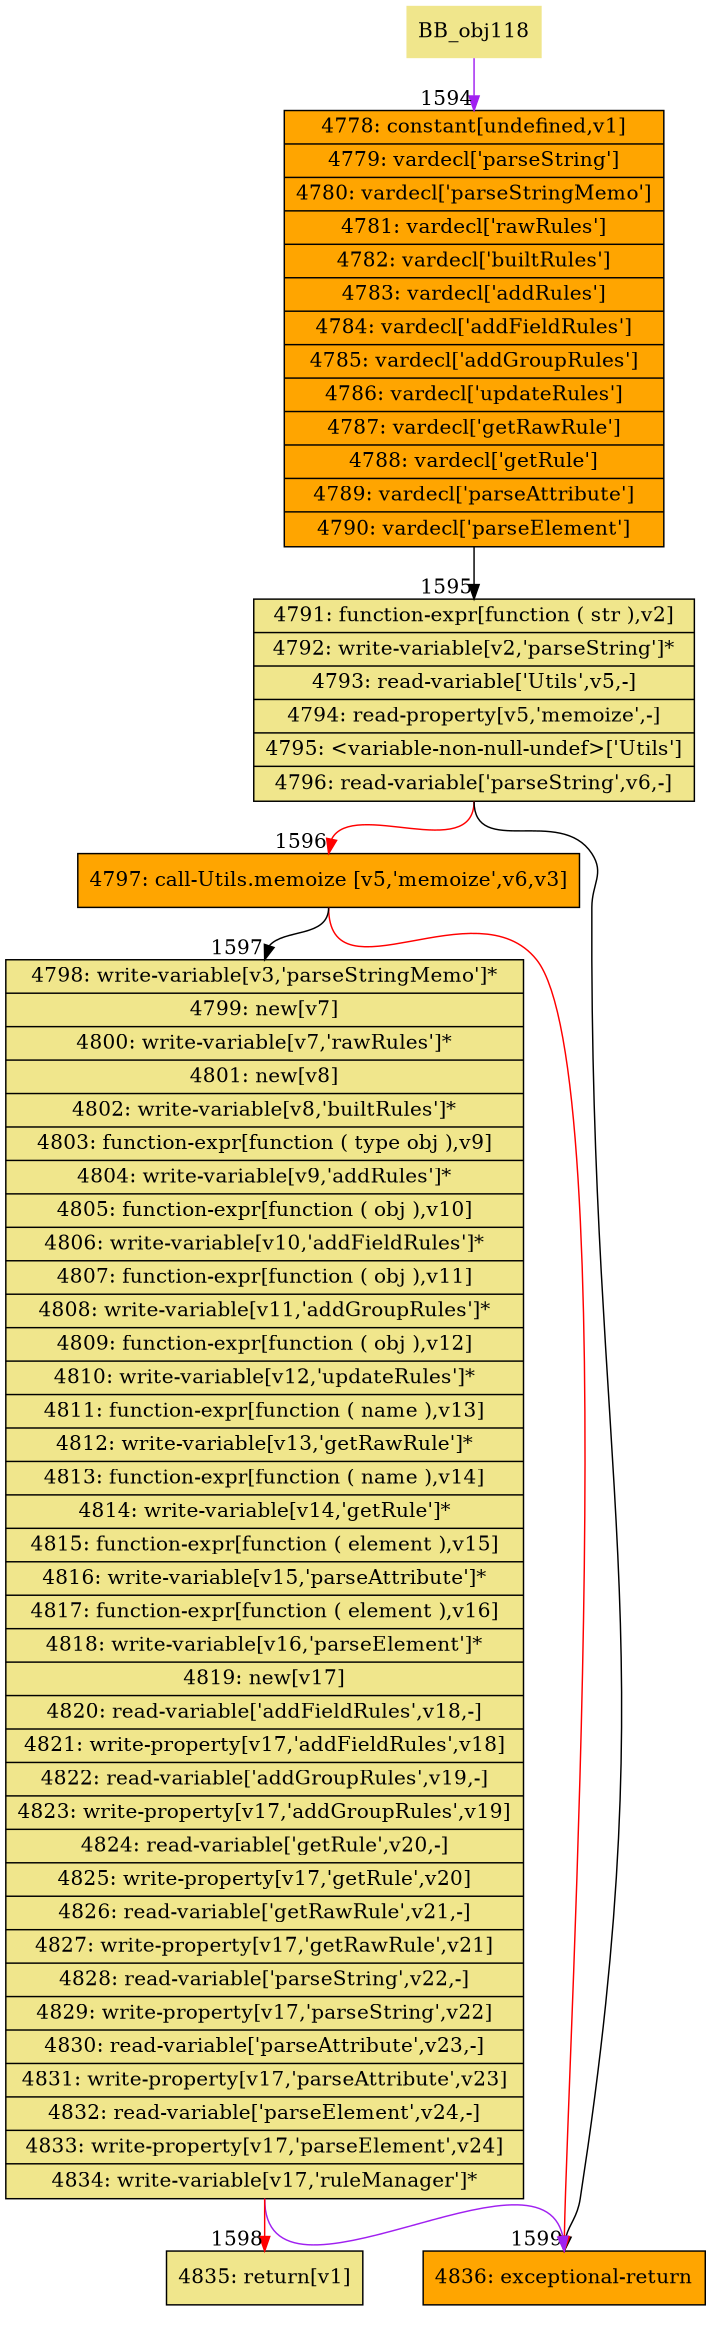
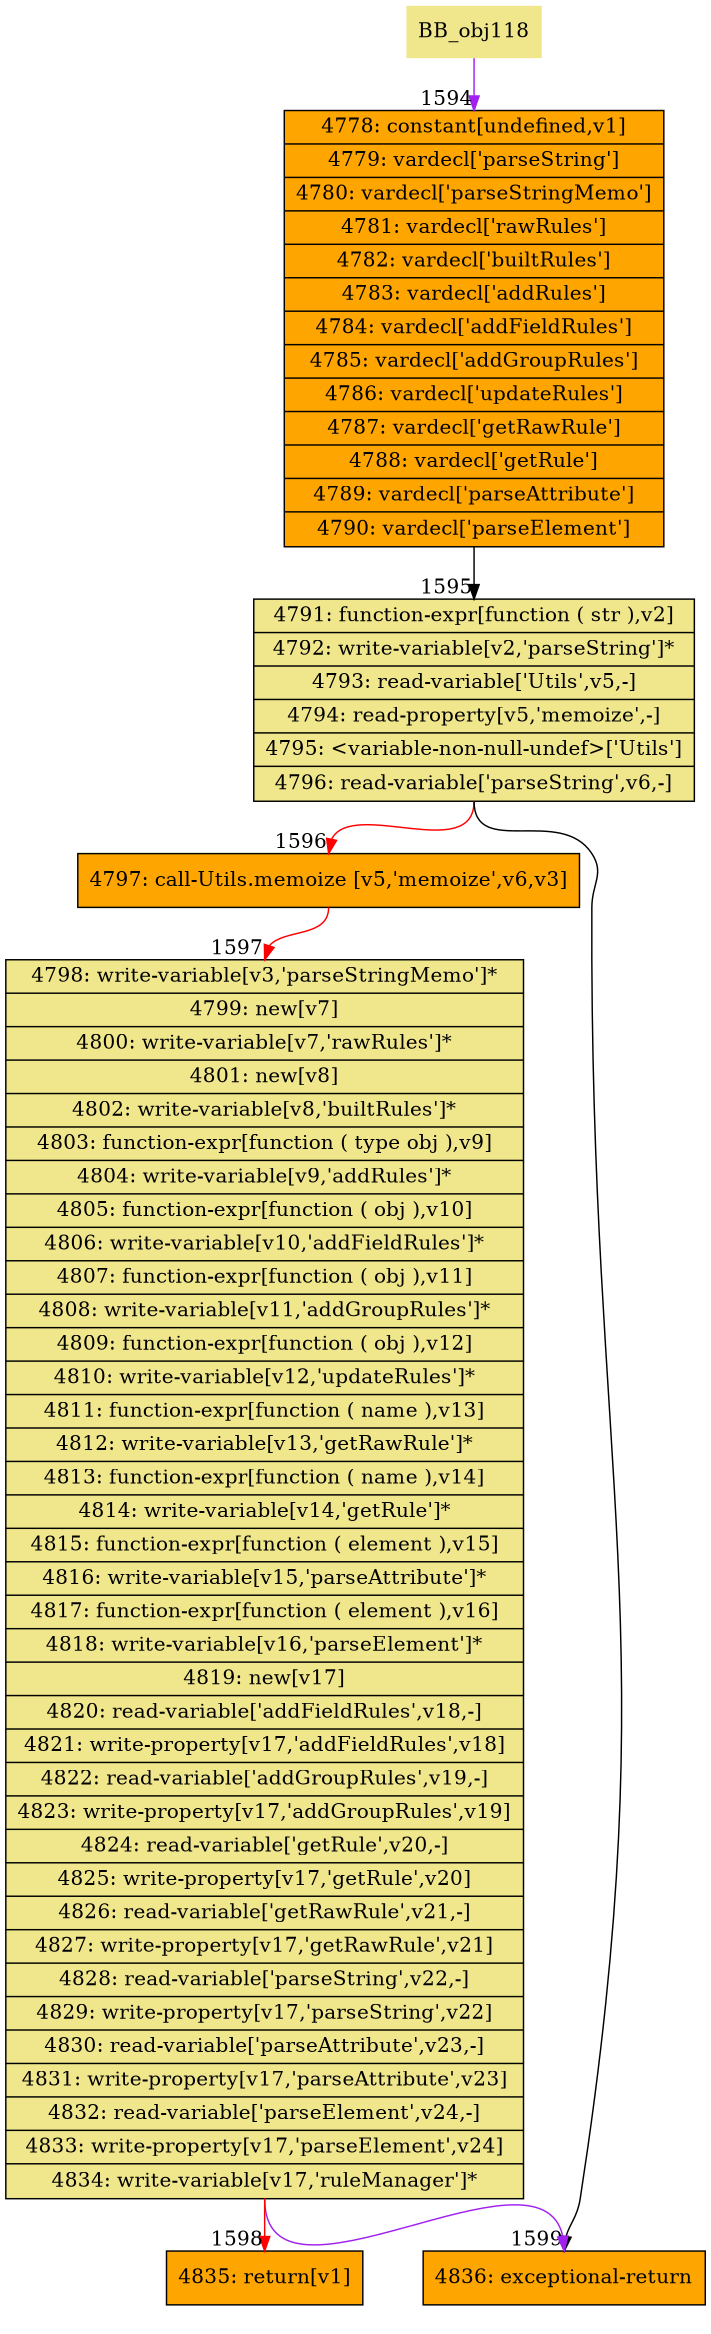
edge "4797: call-Utils.memoize [v5,'memoize',v6,v3]" -> "4798: write-variable[v3,'parseStringMemo']*": color black -> red
edge "4797: call-Utils.memoize [v5,'memoize',v6,v3]" -> "4836: exceptional-return": removed
node "4835: return[v1]": fillcolor khaki -> orange
